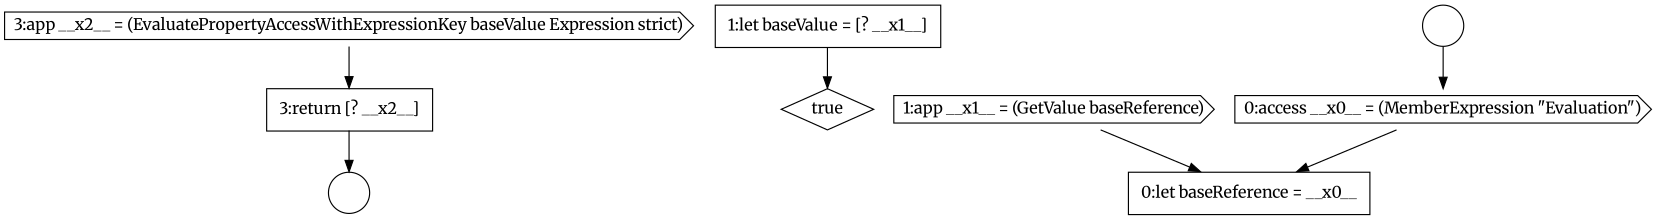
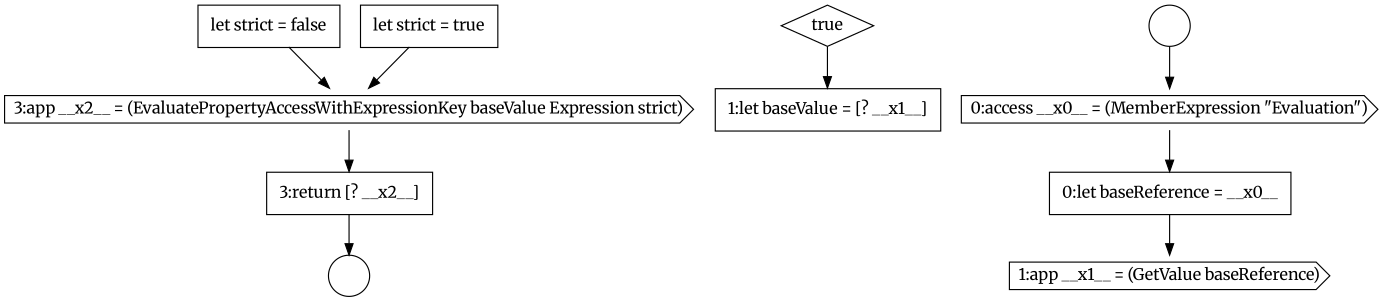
node "let strict = false": added
node "let strict = true": added
edge "1:let baseValue = [? __x1__]" -> "true": reversed
edge "1:app __x1__ = (GetValue baseReference)" -> "0:let baseReference = __x0__": reversed
